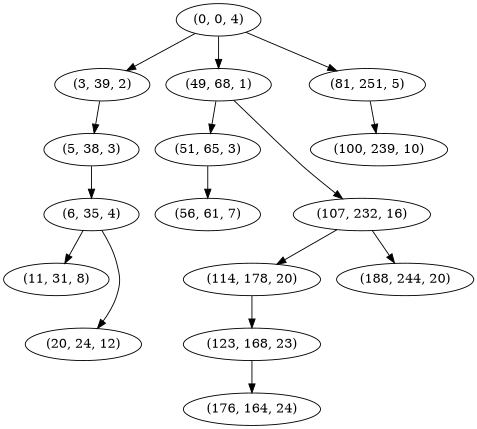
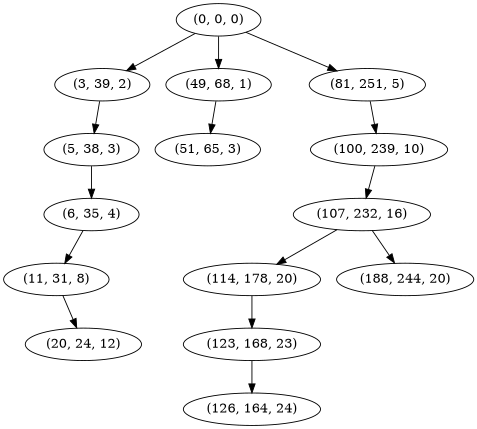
node "(0, 0, 4)": label "(0, 0, 4)" -> "(0, 0, 0)"
edge "(49, 68, 1)" -> "(107, 232, 16)": now "(100, 239, 10)" -> "(107, 232, 16)"
node "(56, 61, 7)": removed
edge "(6, 35, 4)" -> "(20, 24, 12)": now "(11, 31, 8)" -> "(20, 24, 12)"
node "(176, 164, 24)": label "(176, 164, 24)" -> "(126, 164, 24)"
